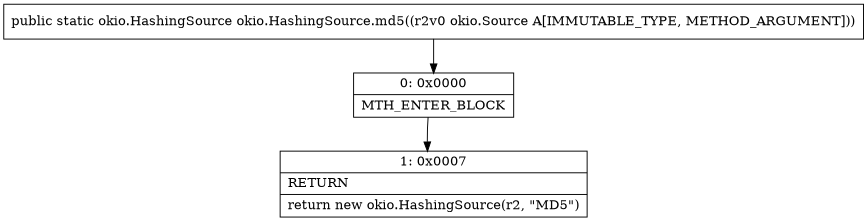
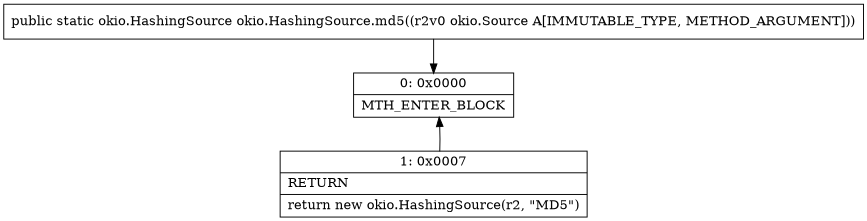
edge "0: 0x0000" -> "1: 0x0007": reversed
